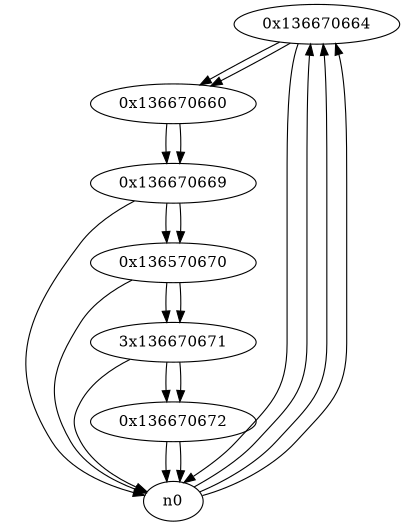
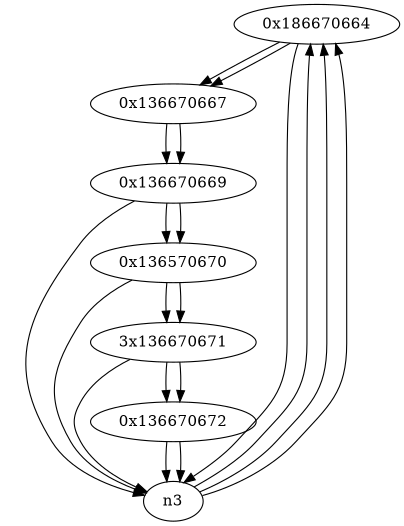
node "0x136670664": label "0x136670664" -> "0x186670664"
node "0x136670660": label "0x136670660" -> "0x136670667"
node "n0": label "n0" -> "n3"
